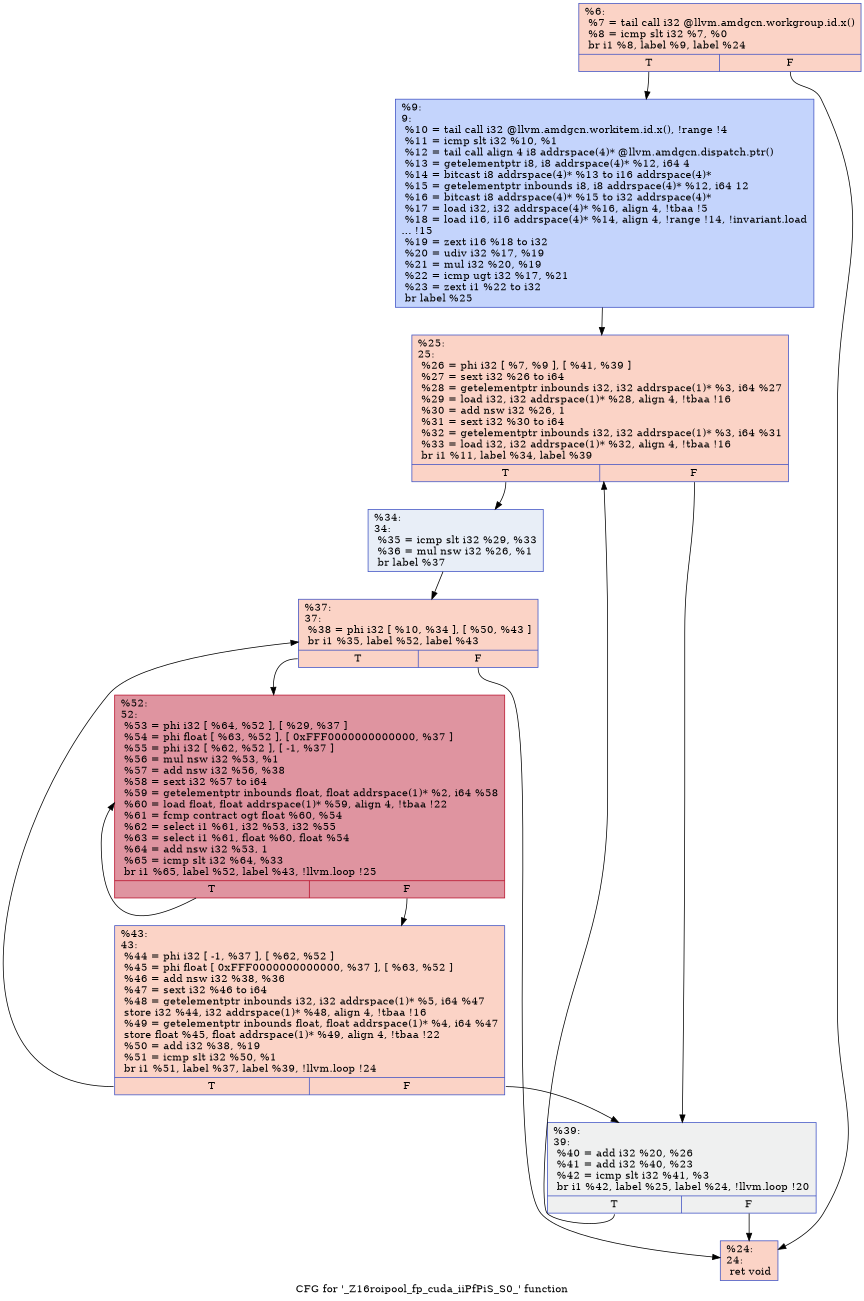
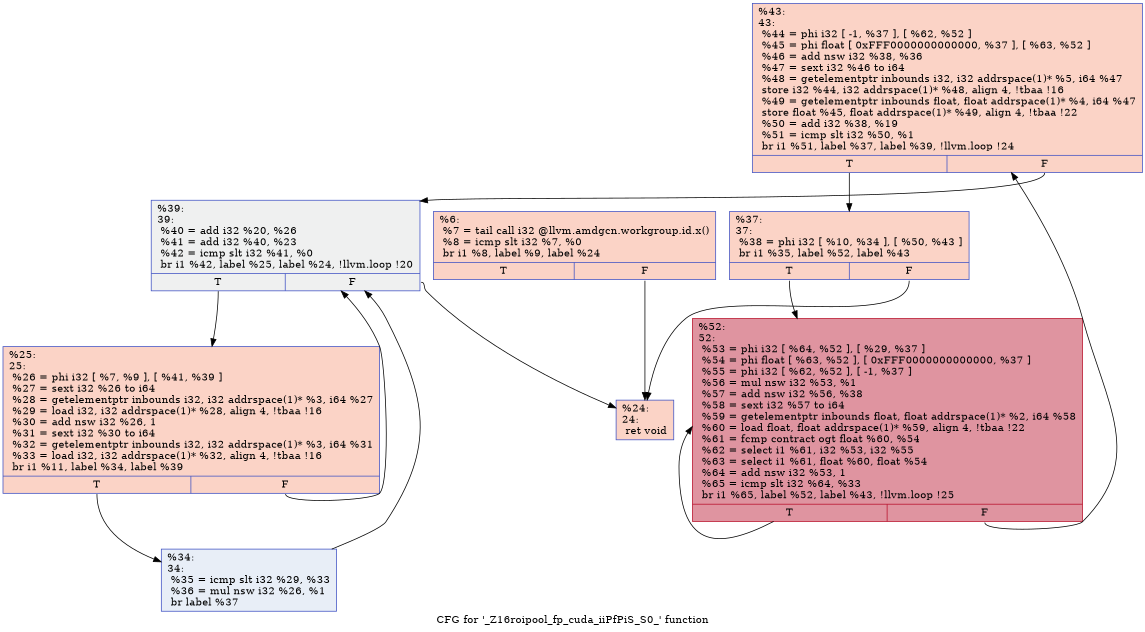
node "%9:": removed
edge "%34:" -> "%37:": now "%34:" -> "%39:"
node "%39:": text "%42 = icmp slt i32 %41, %3" -> "%42 = icmp slt i32 %41, %0"
